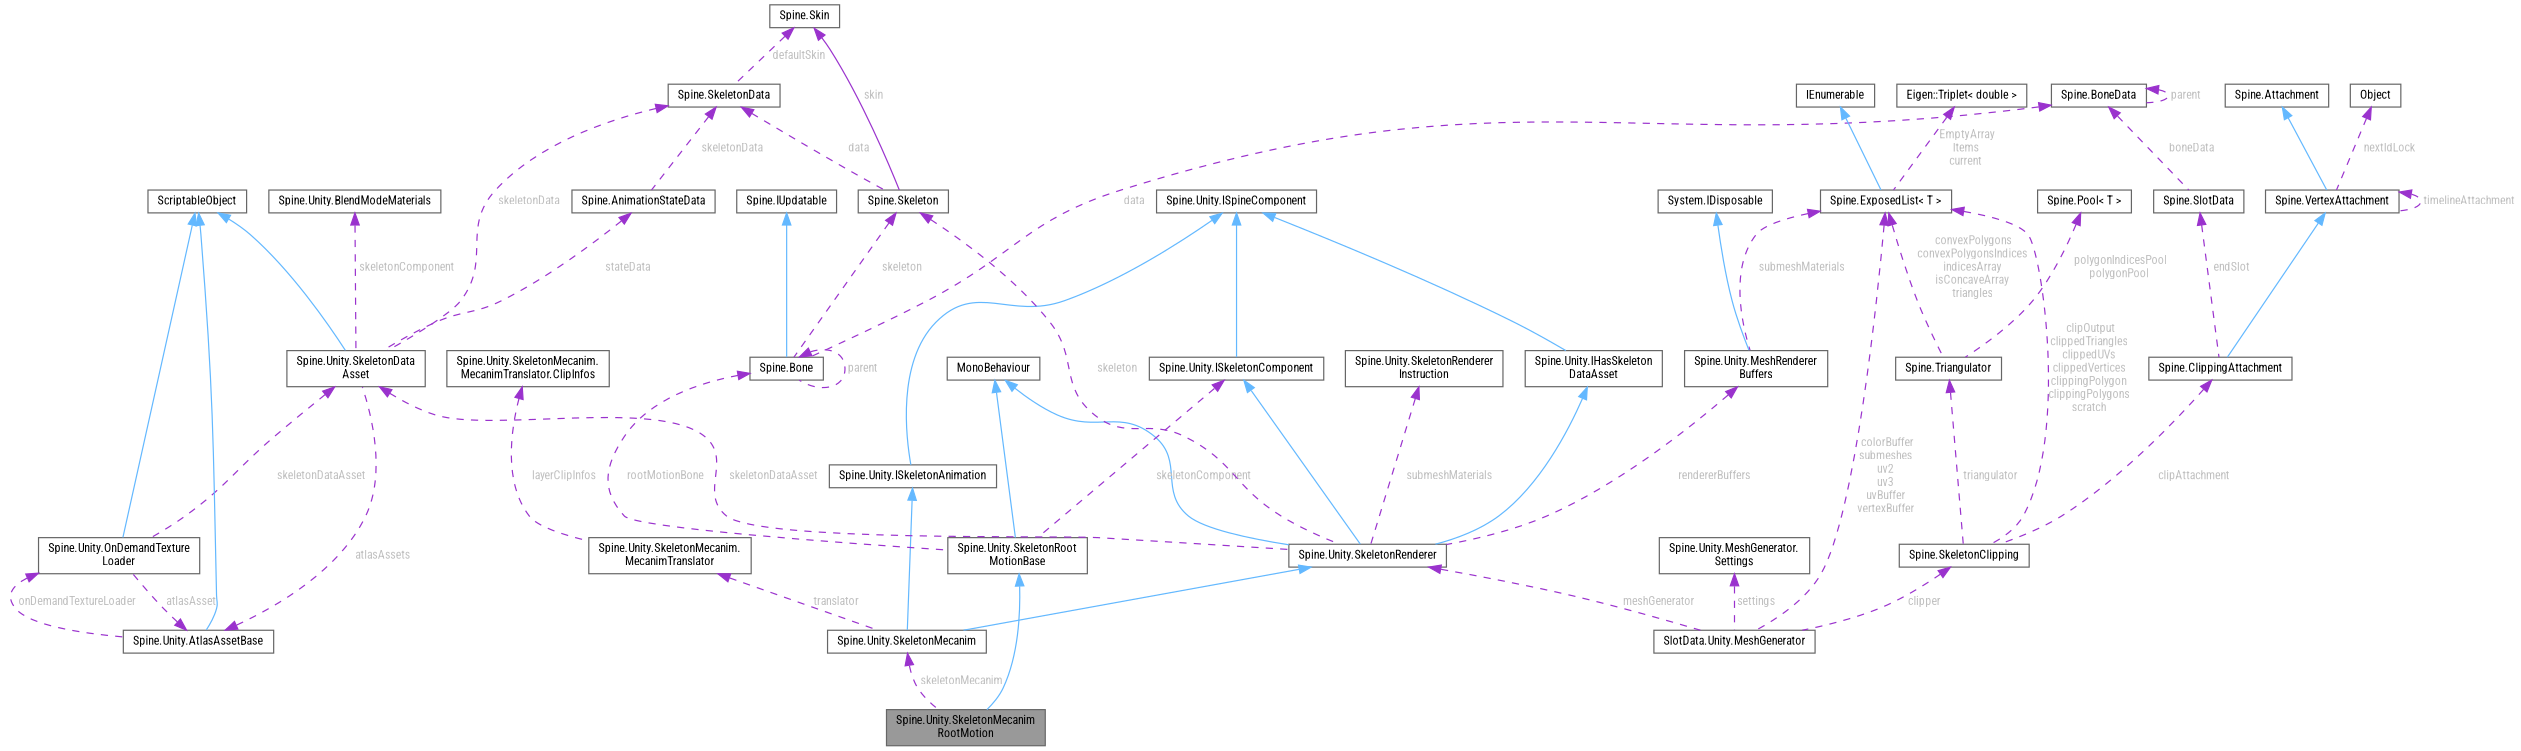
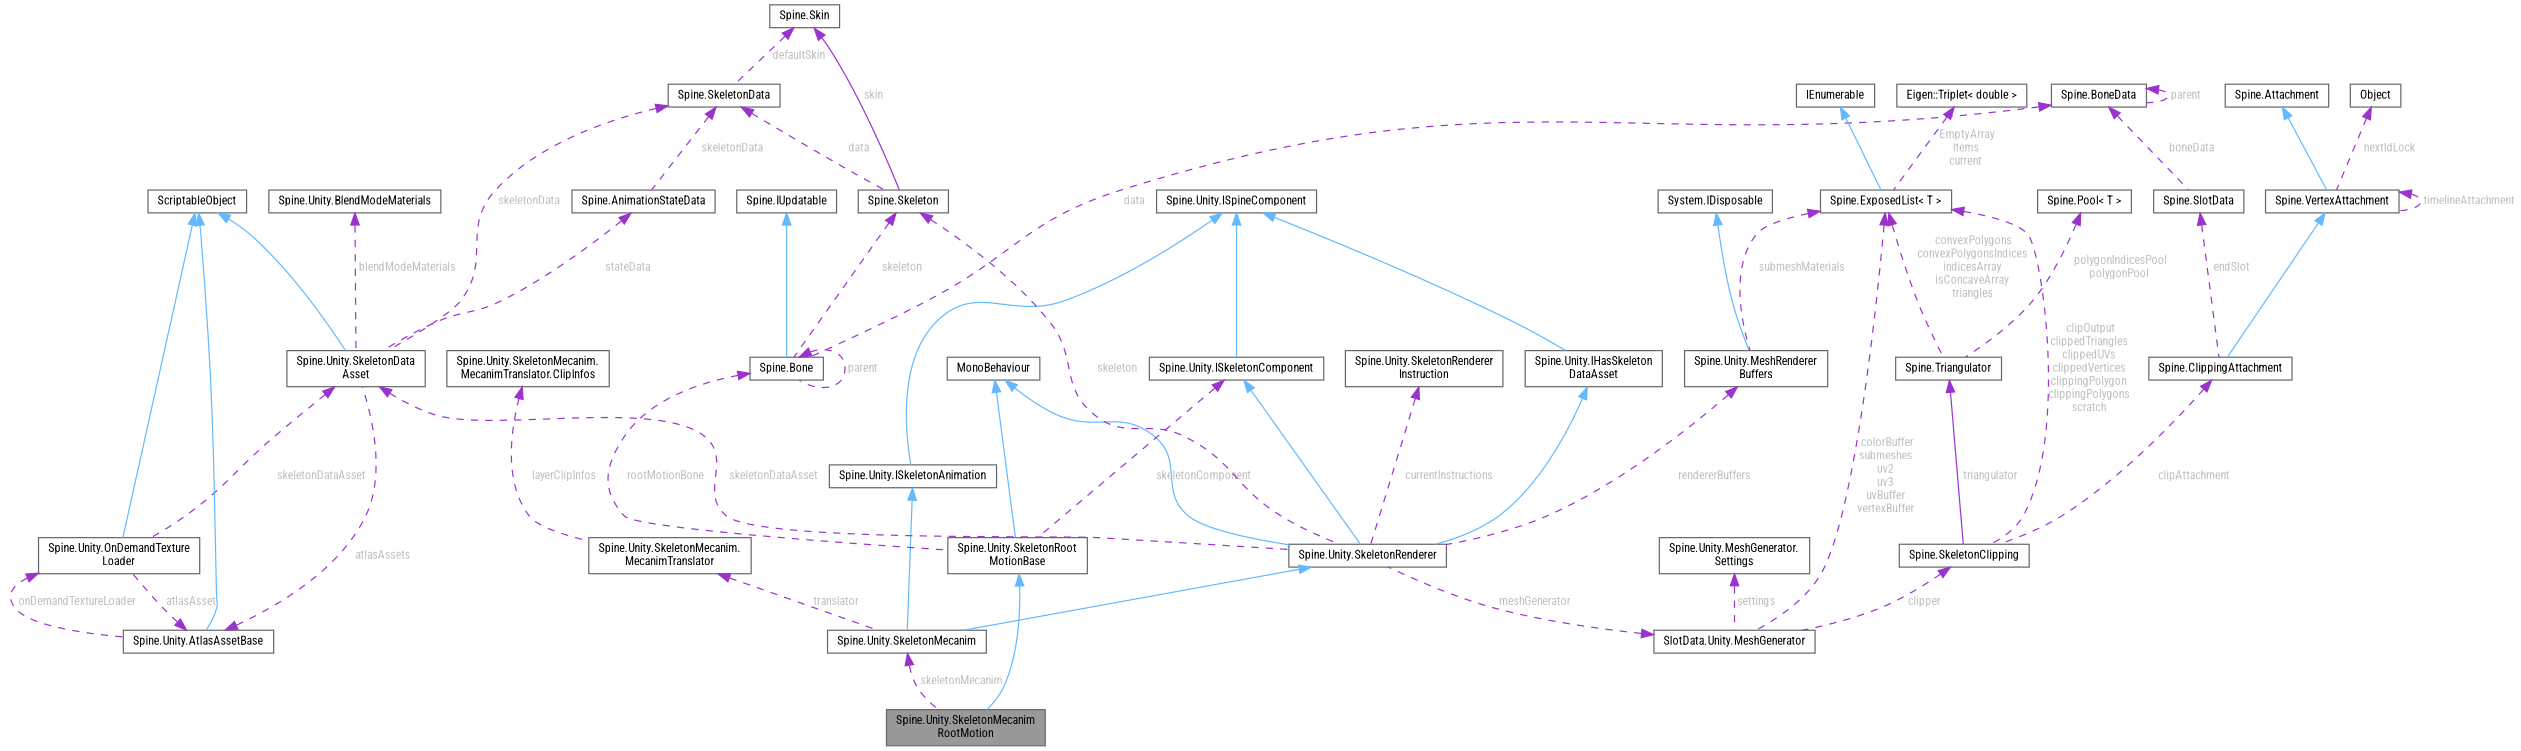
edge "Spine.Unity.SkeletonData Asset" -> "Spine.Unity.BlendModeMaterials": label " skeletonComponent" -> " blendModeMaterials"
edge "Spine.SkeletonClipping" -> "Spine.Triangulator": style dashed -> solid
edge "Spine.Unity.SkeletonRenderer" -> "Spine.Unity.SkeletonRenderer Instruction": label " submeshMaterials" -> " currentInstructions"
edge "SlotData.Unity.MeshGenerator" -> "Spine.Unity.SkeletonRenderer": reversed
